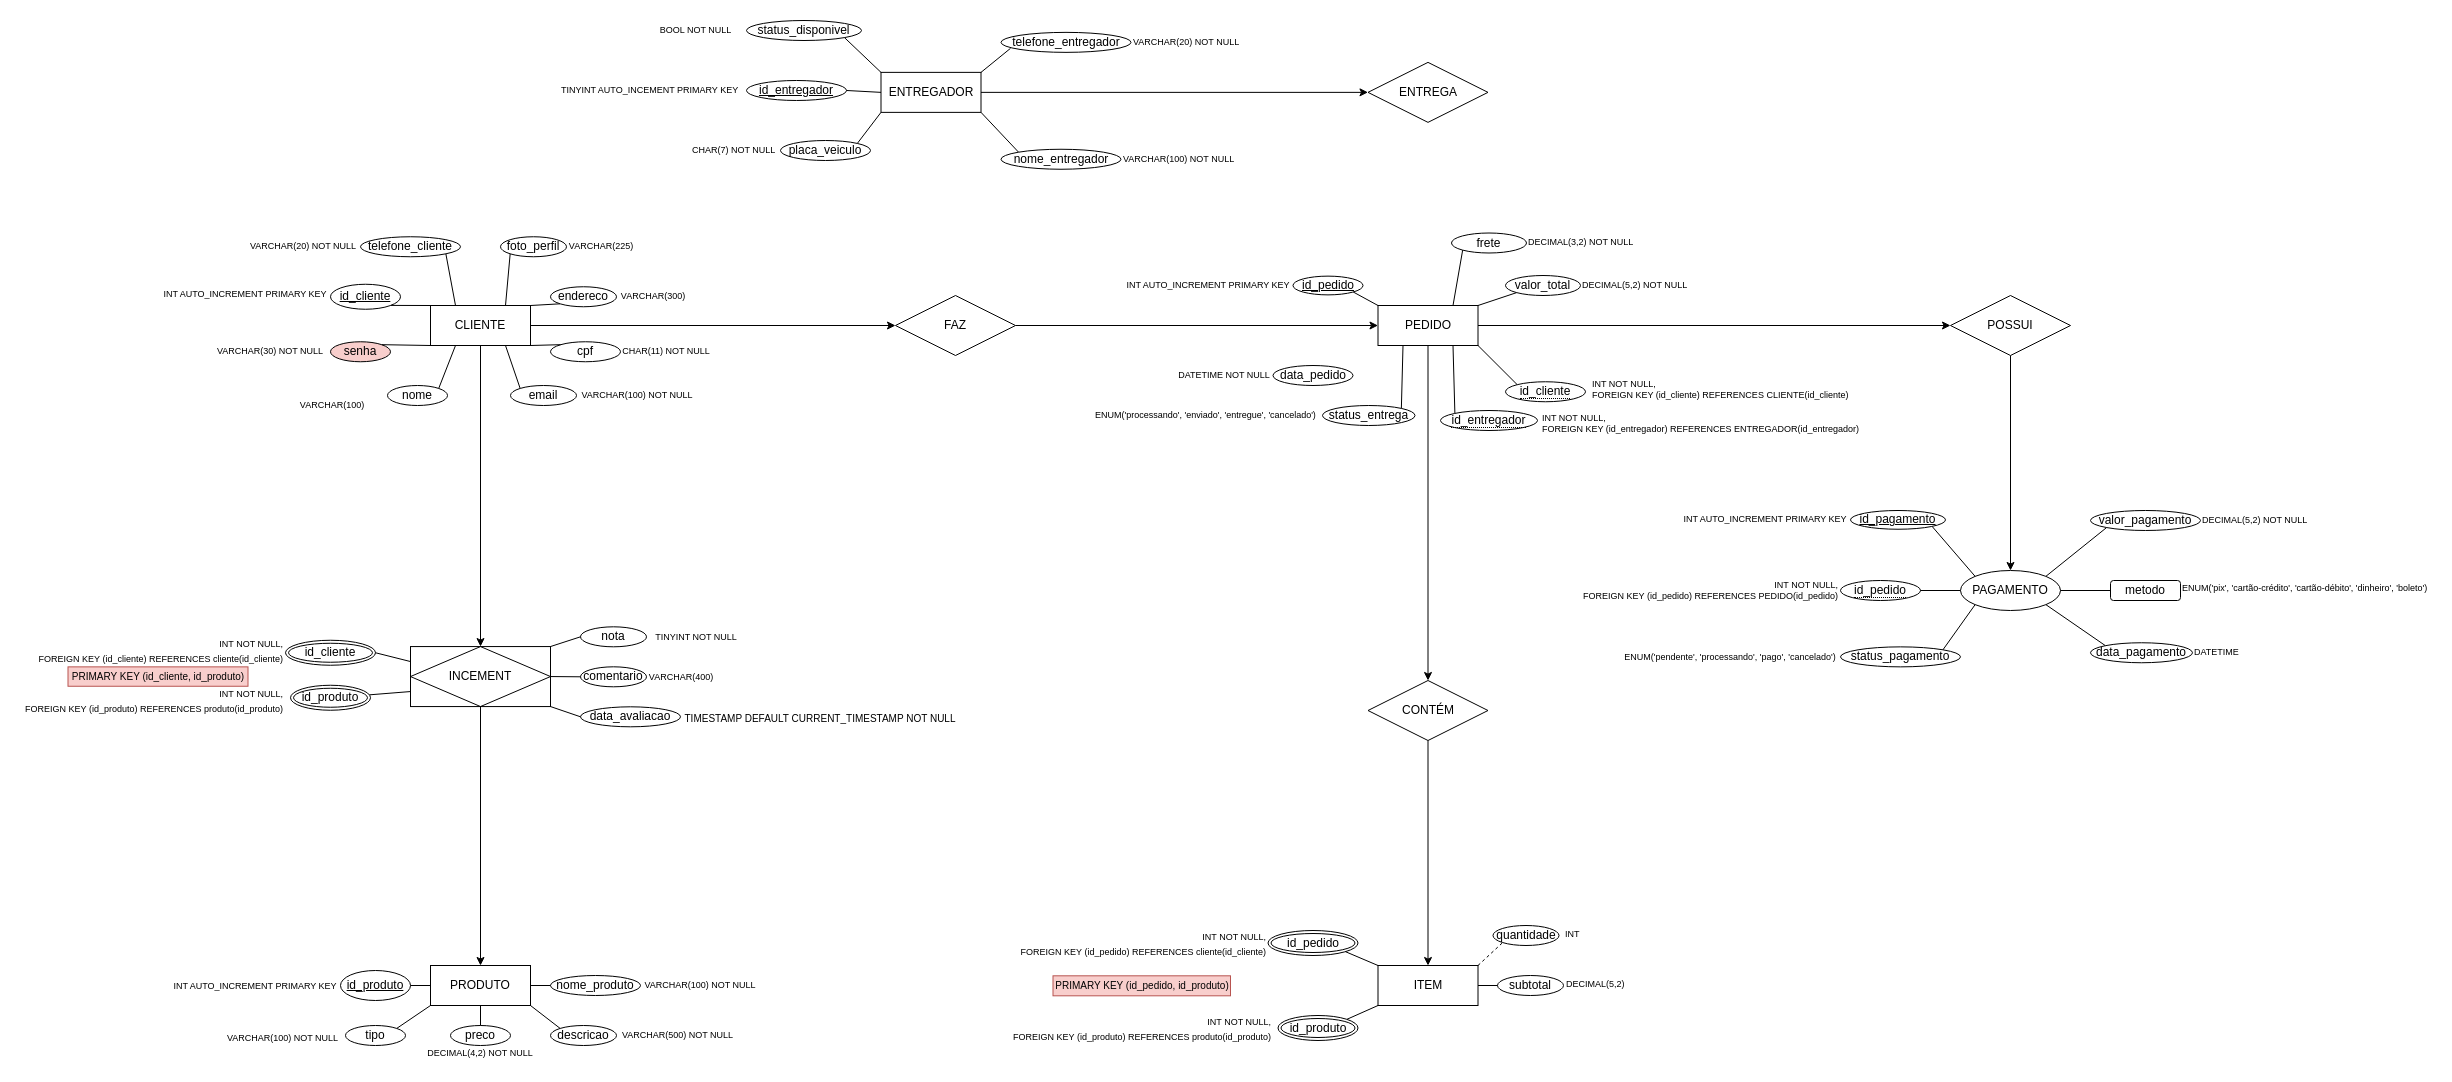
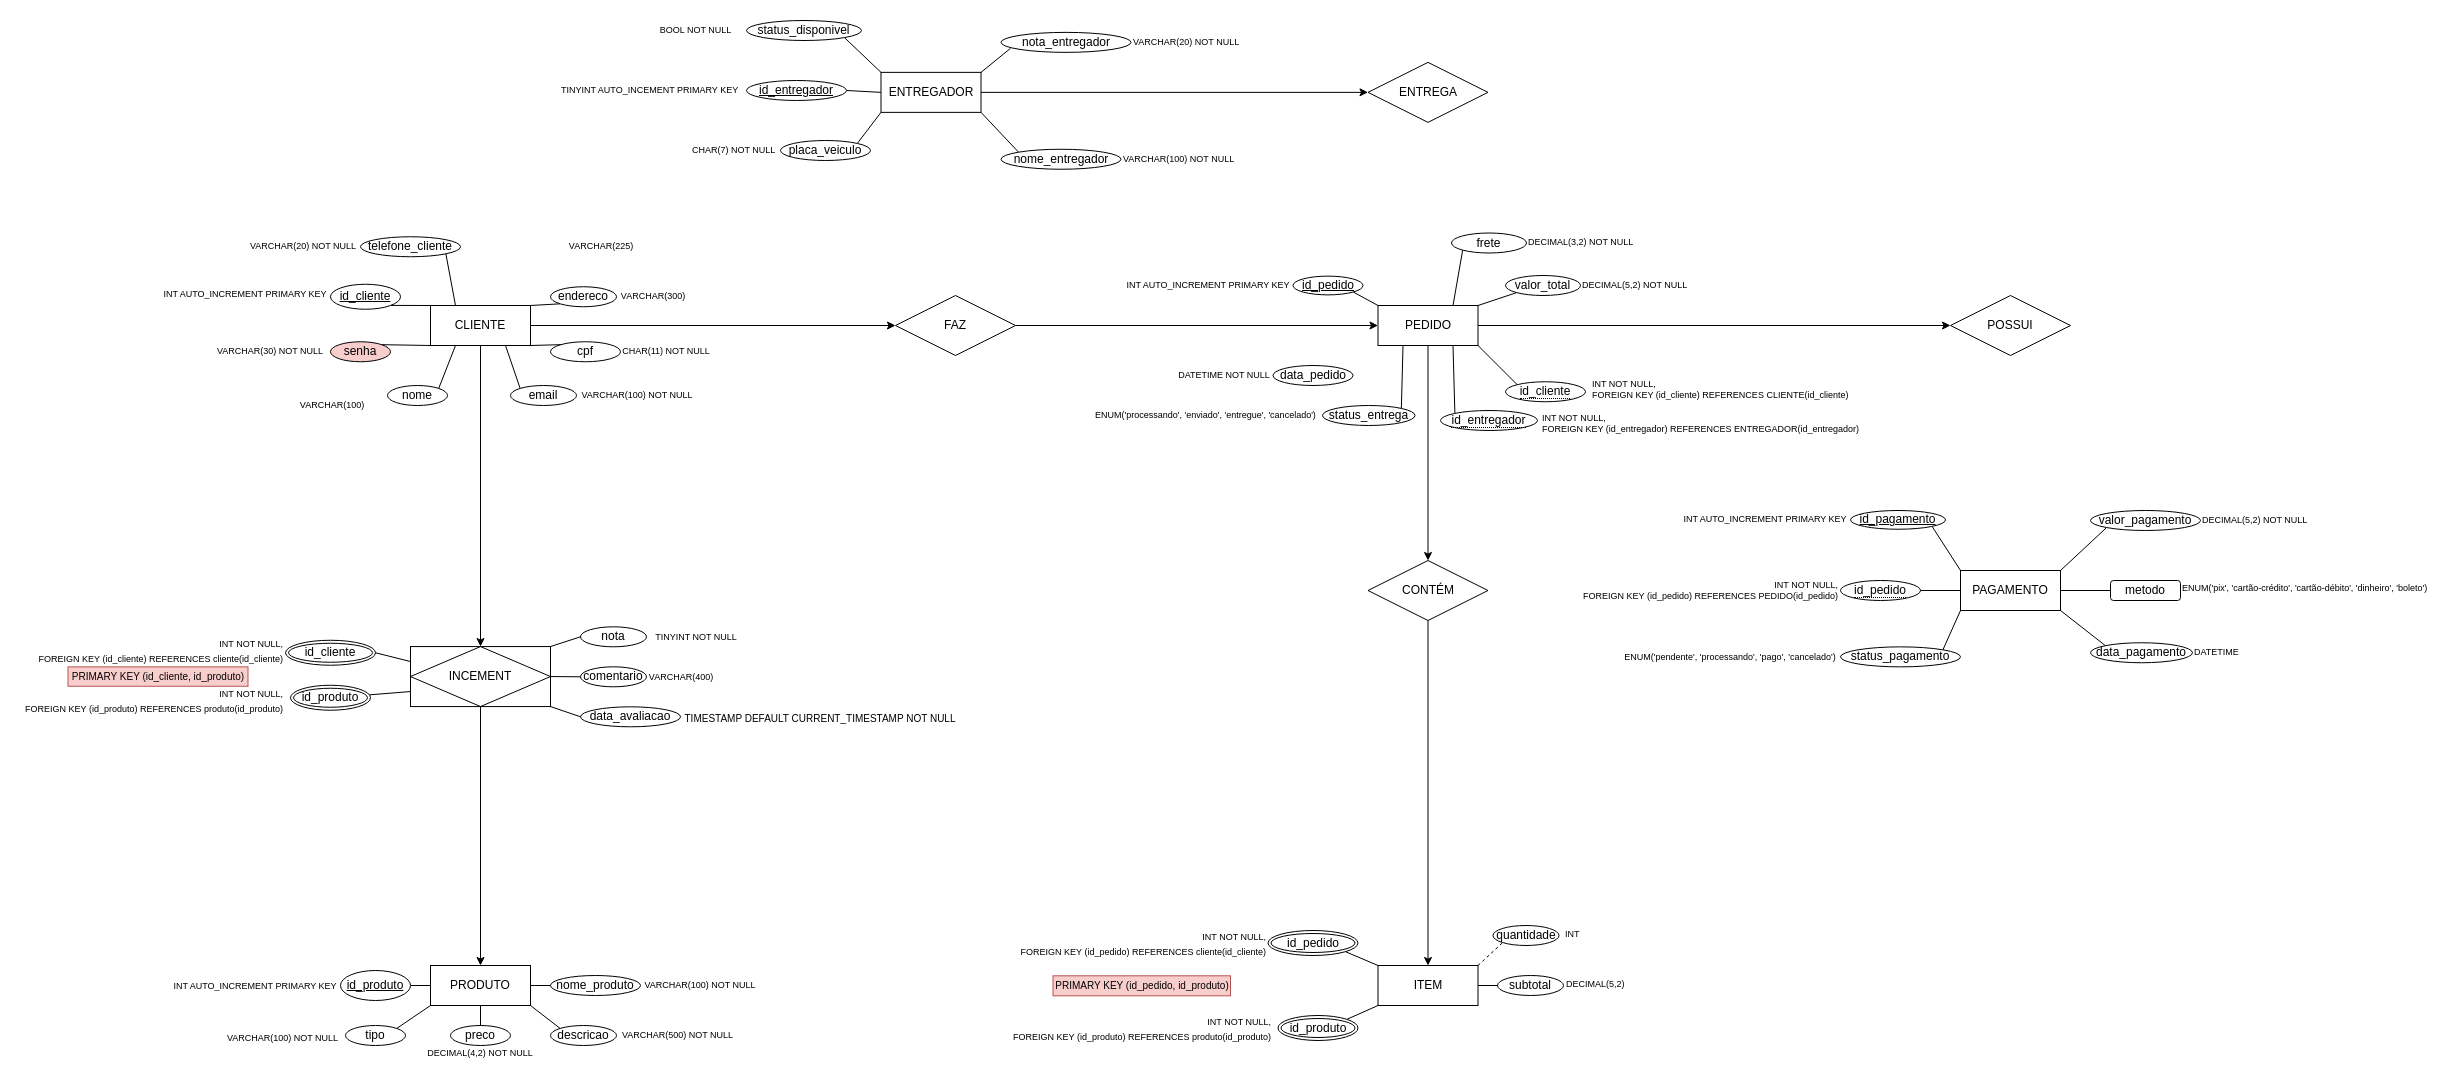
node "telefone_entregador": label "telefone_entregador" -> "nota_entregador"
node "foto_perfil": removed
edge "foto_perfil" -- "CLIENTE": removed
edge "POSSUI" -> "PAGAMENTO": removed
node "PAGAMENTO": shape ellipse -> rectangle
node "CONTÉM": moved (1428, 711) -> (1428, 591)
